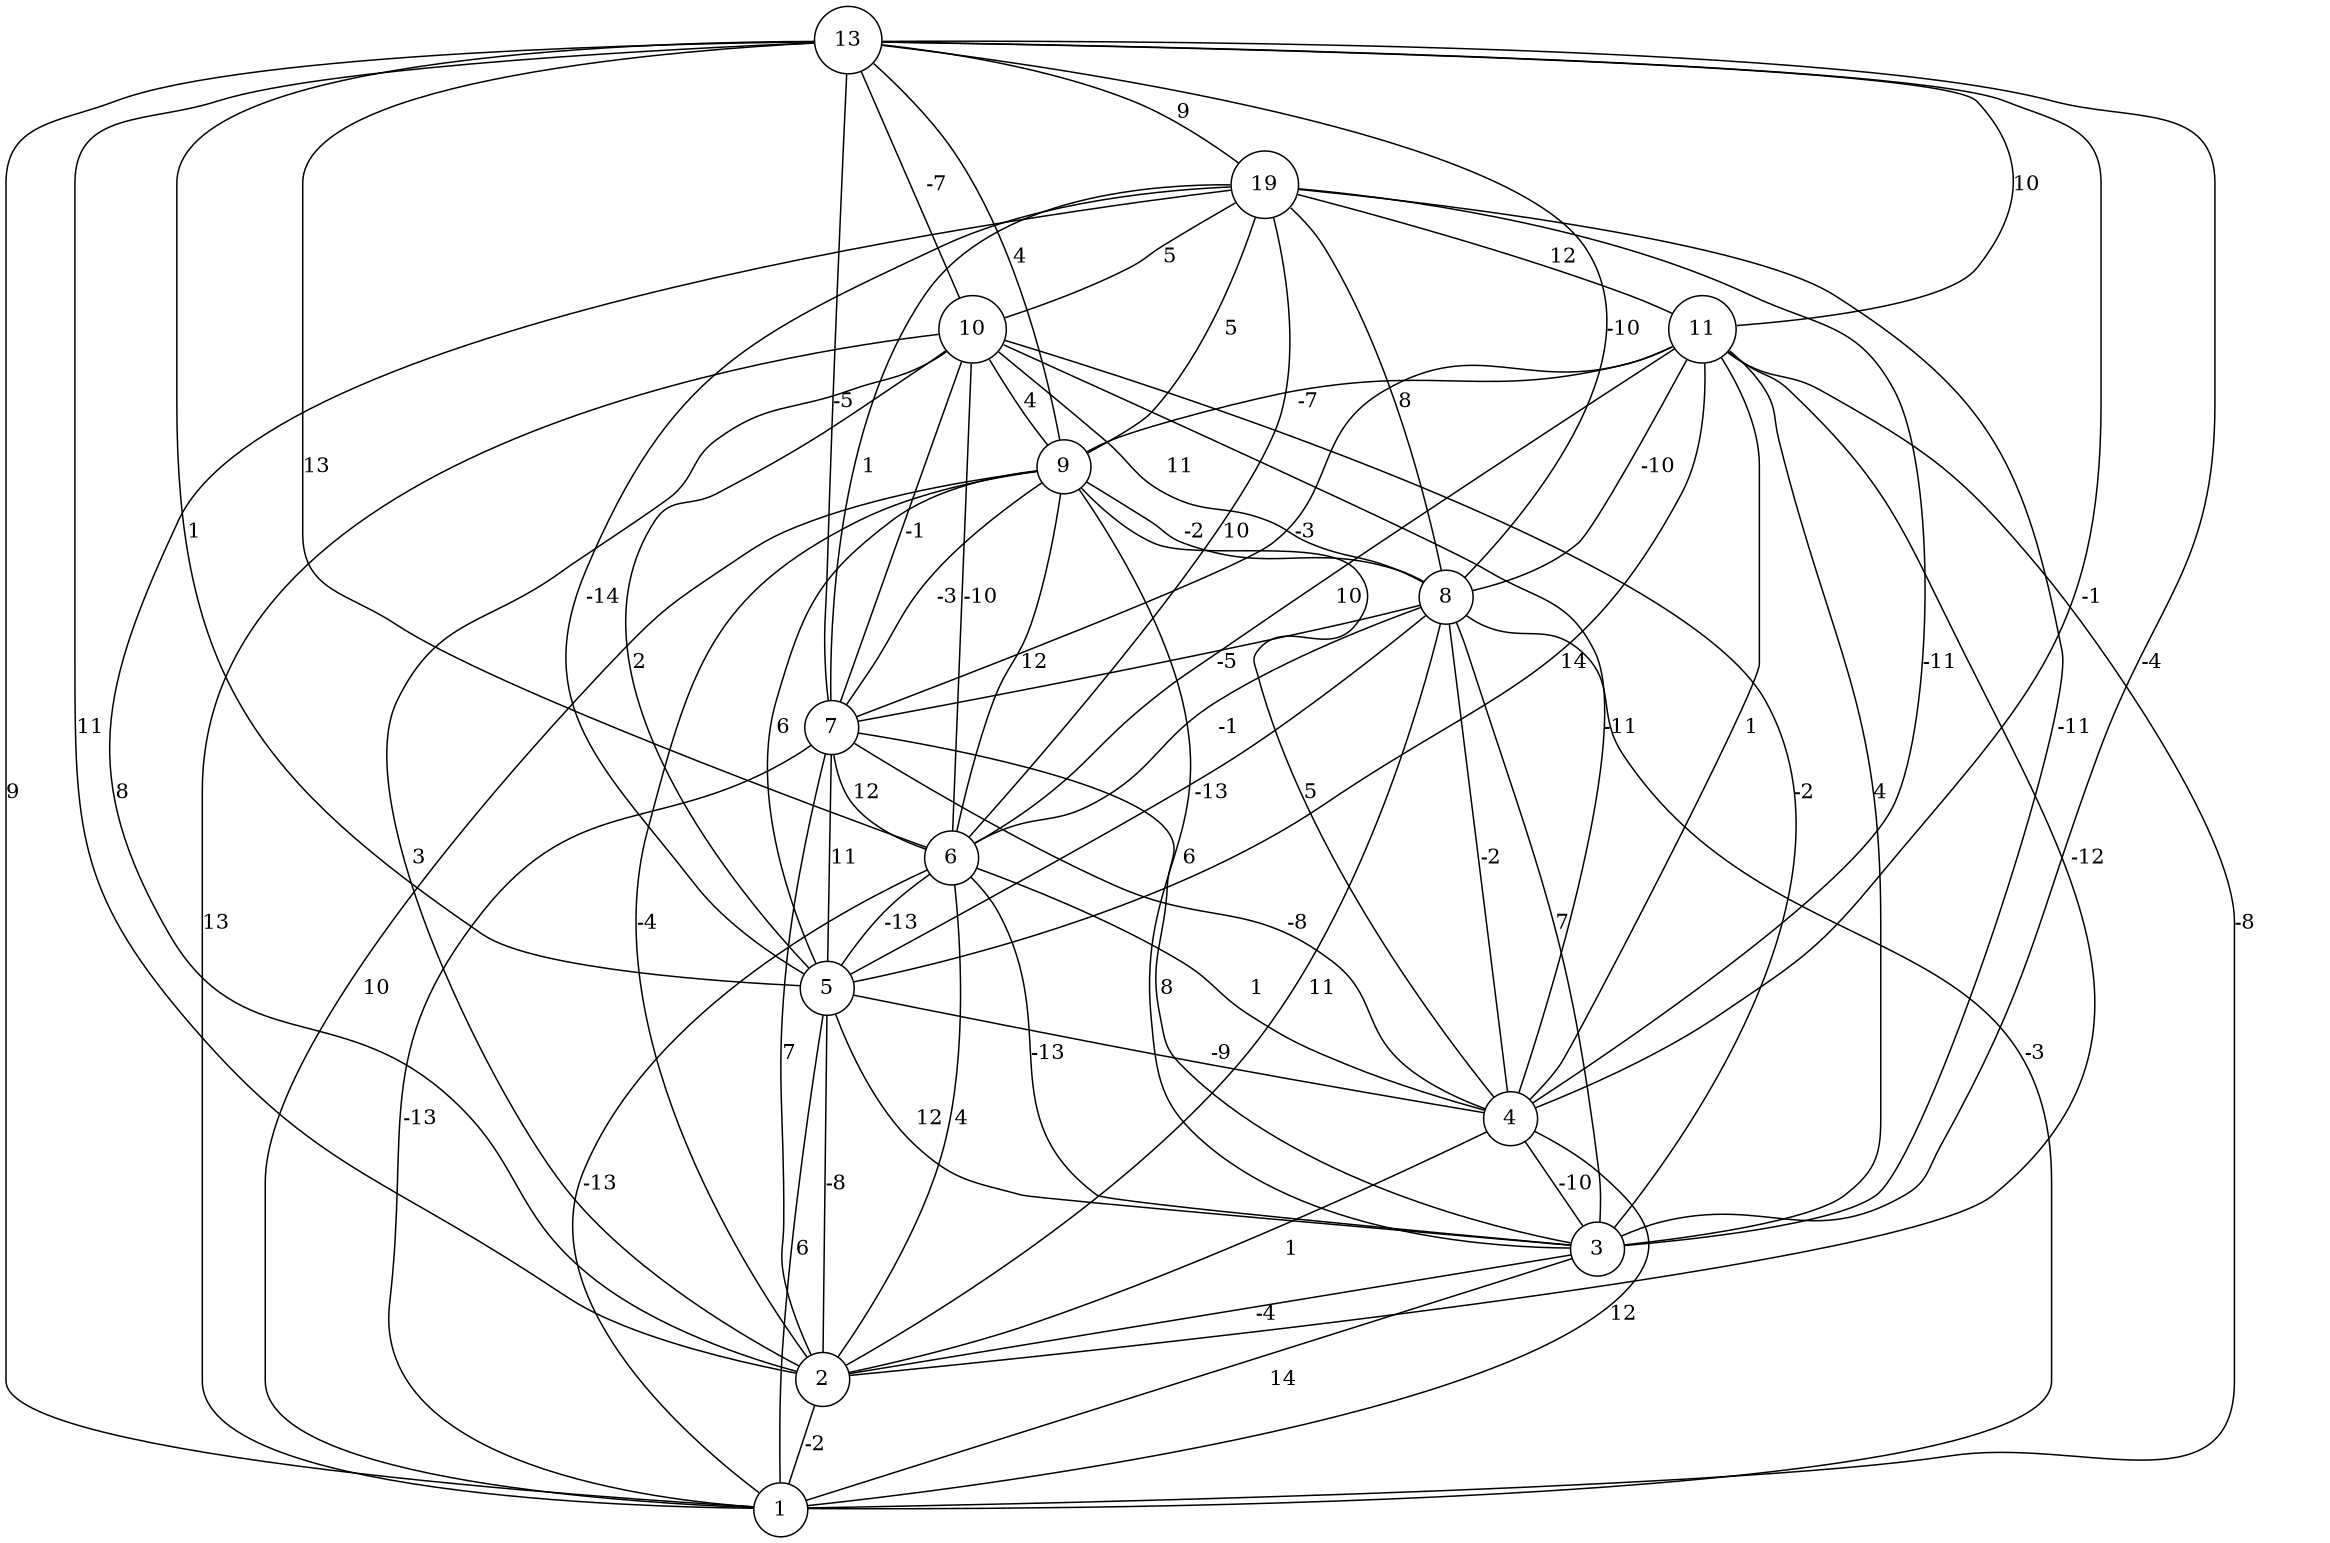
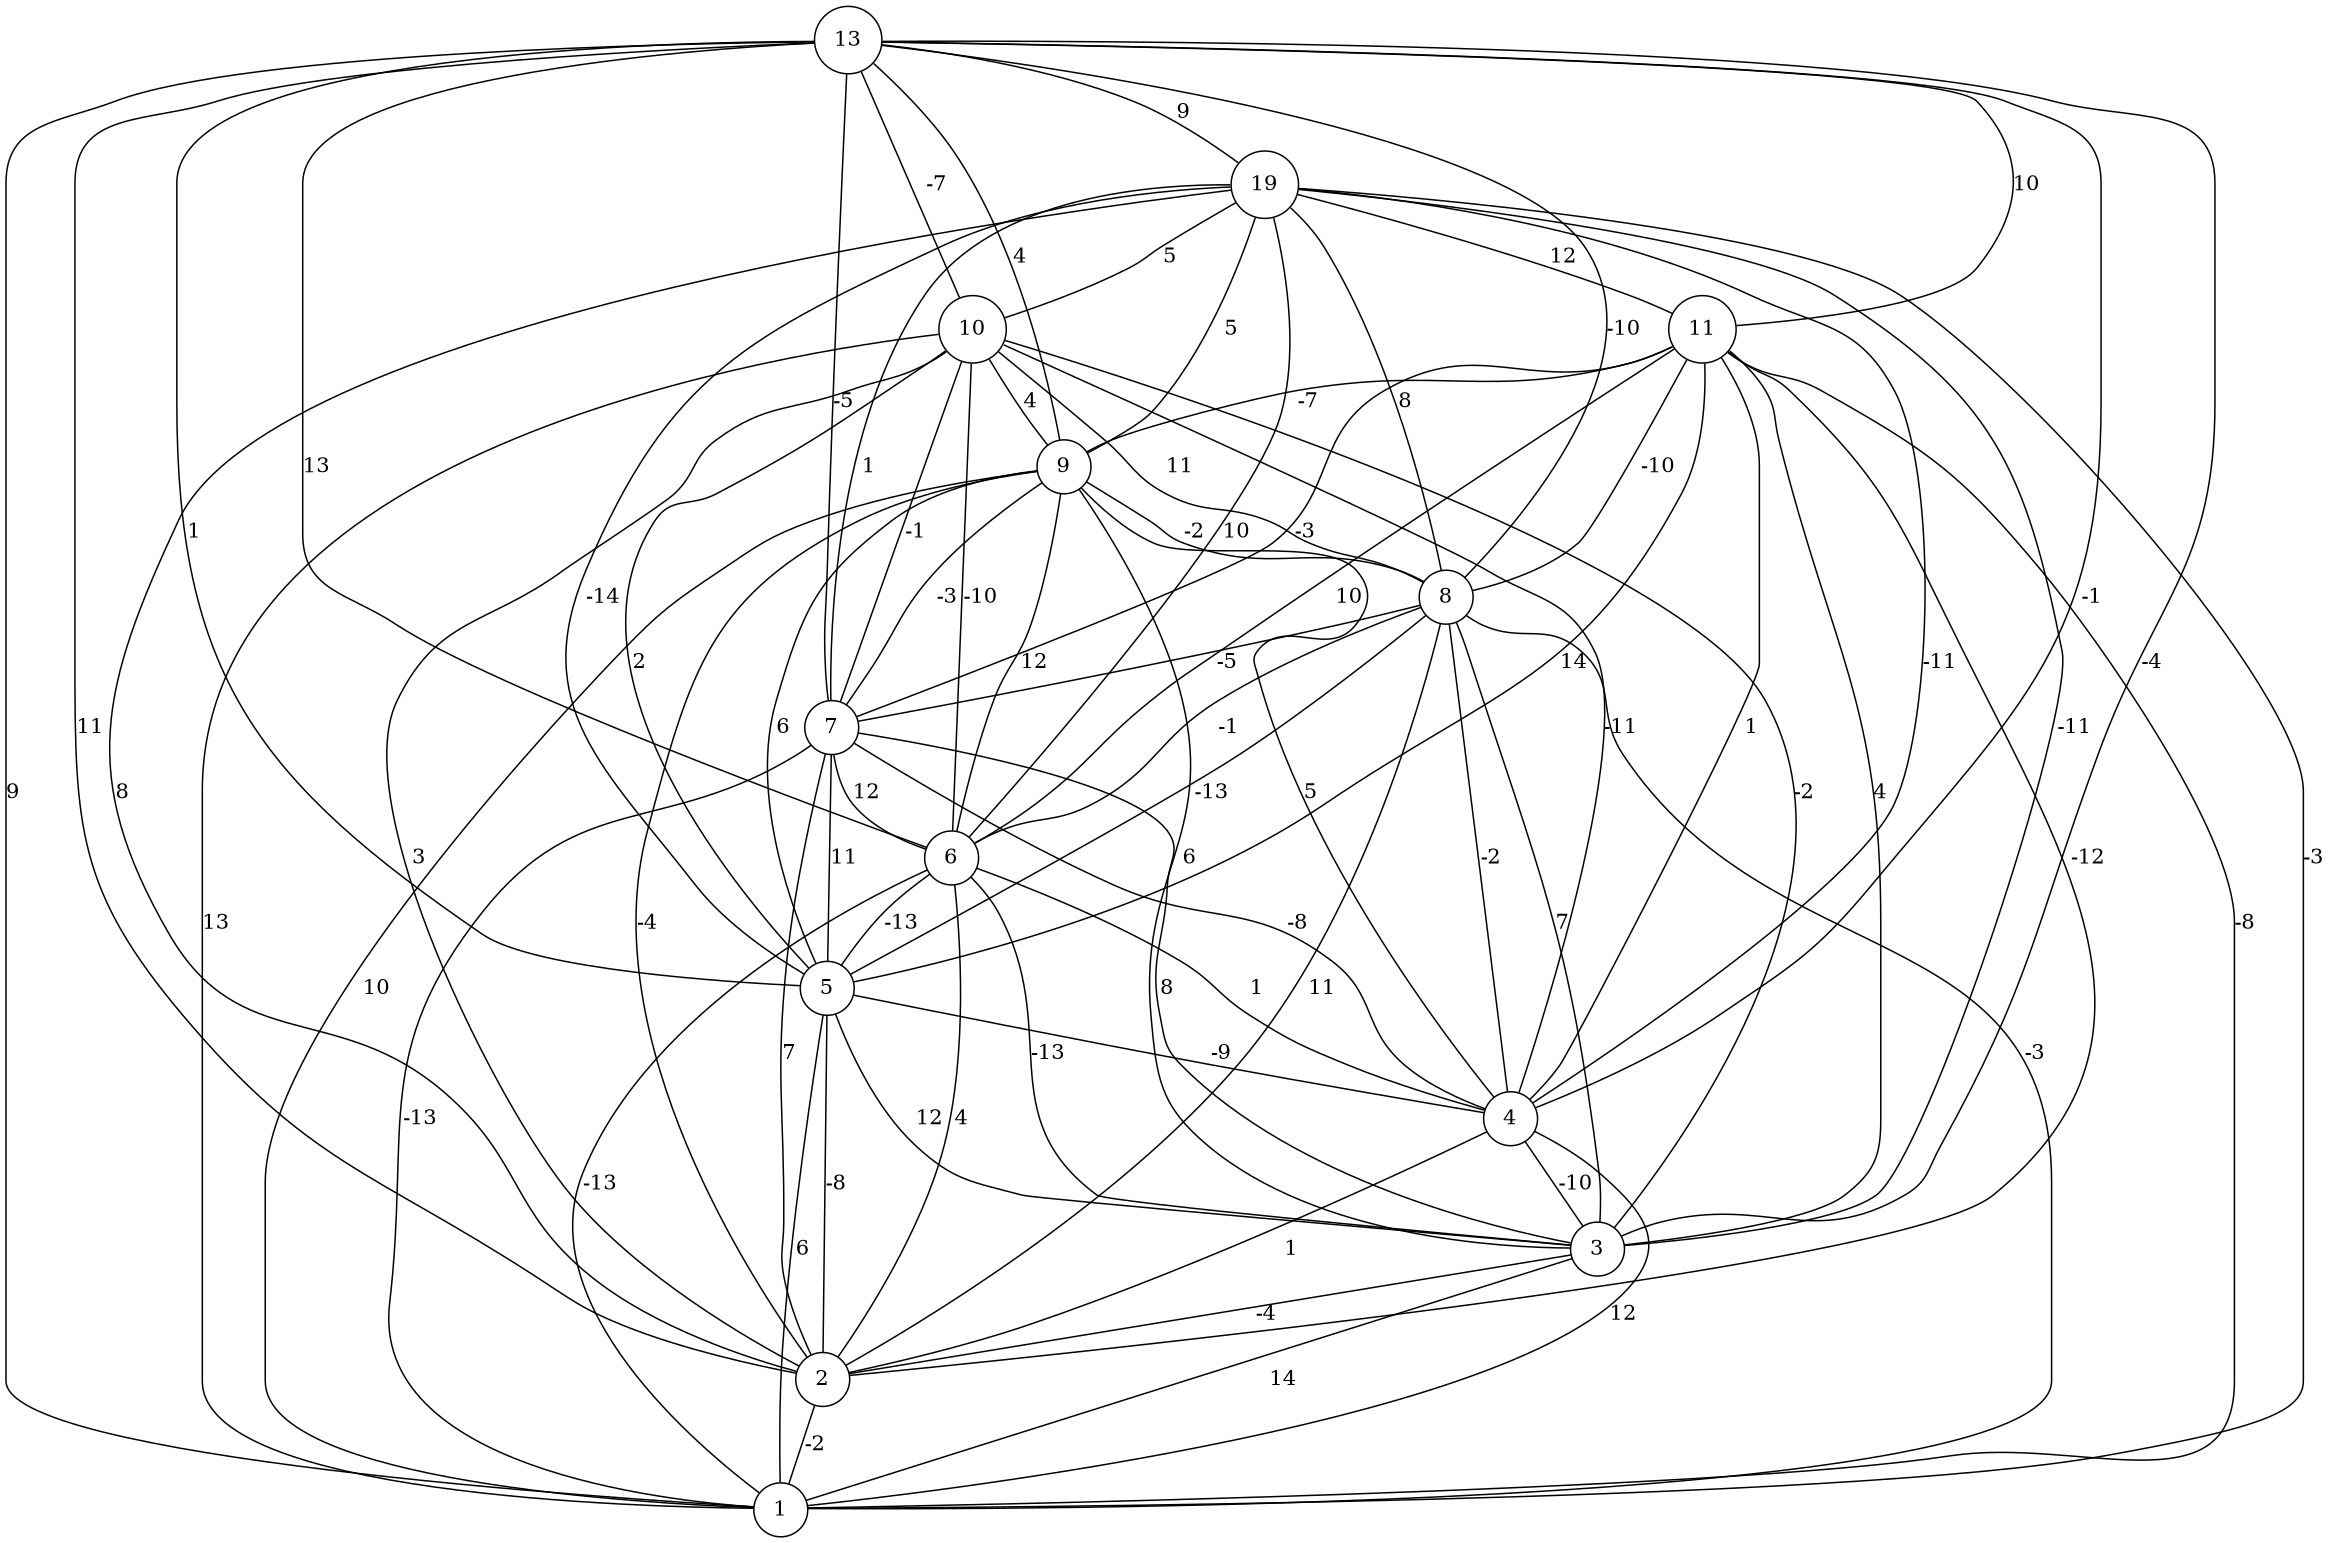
edge "19" -- "1": added, label "-3"
